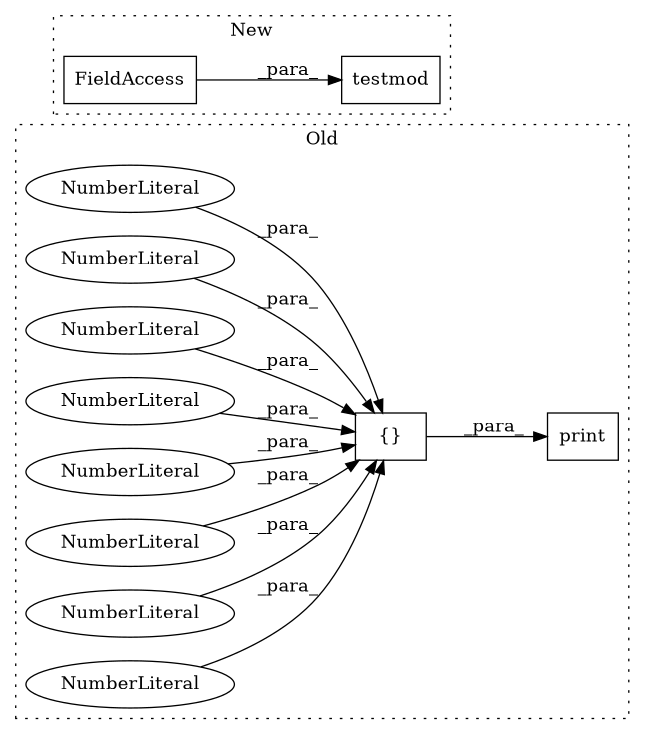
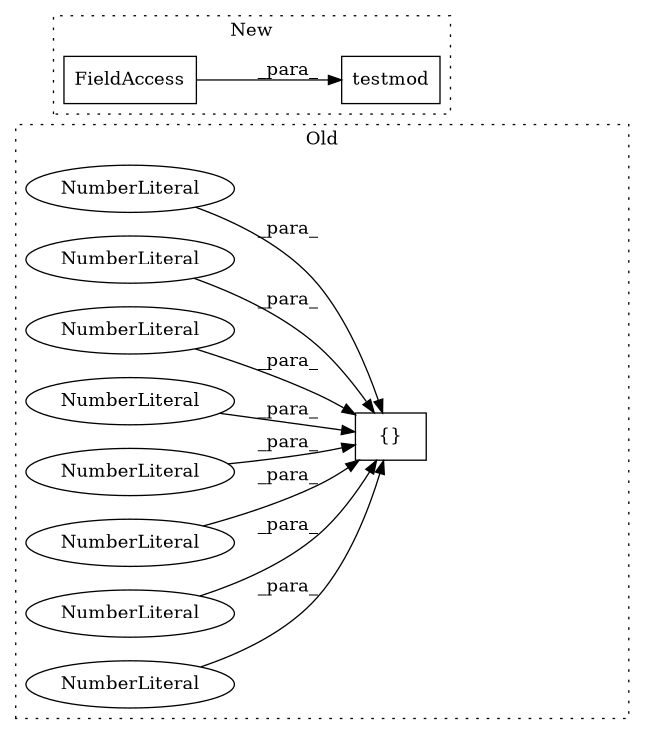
node "print": removed
